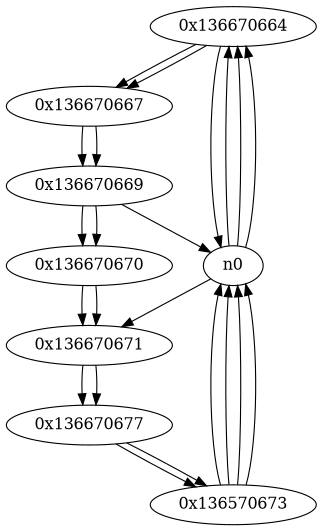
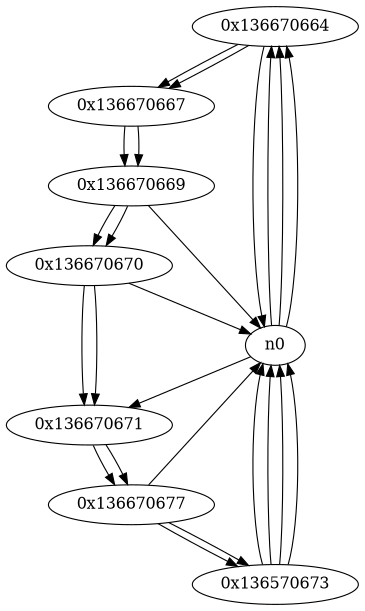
edge "0x136670670" -> "n0": added
edge "0x136670677" -> "n0": added
